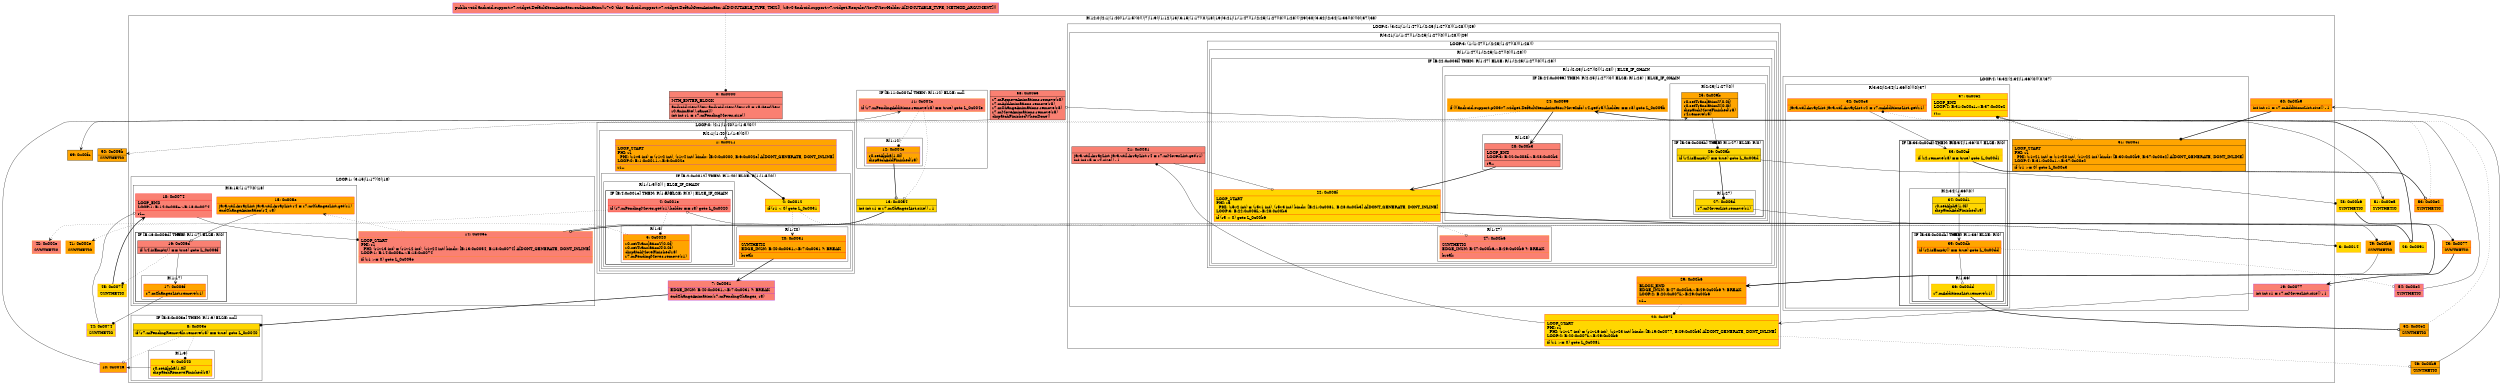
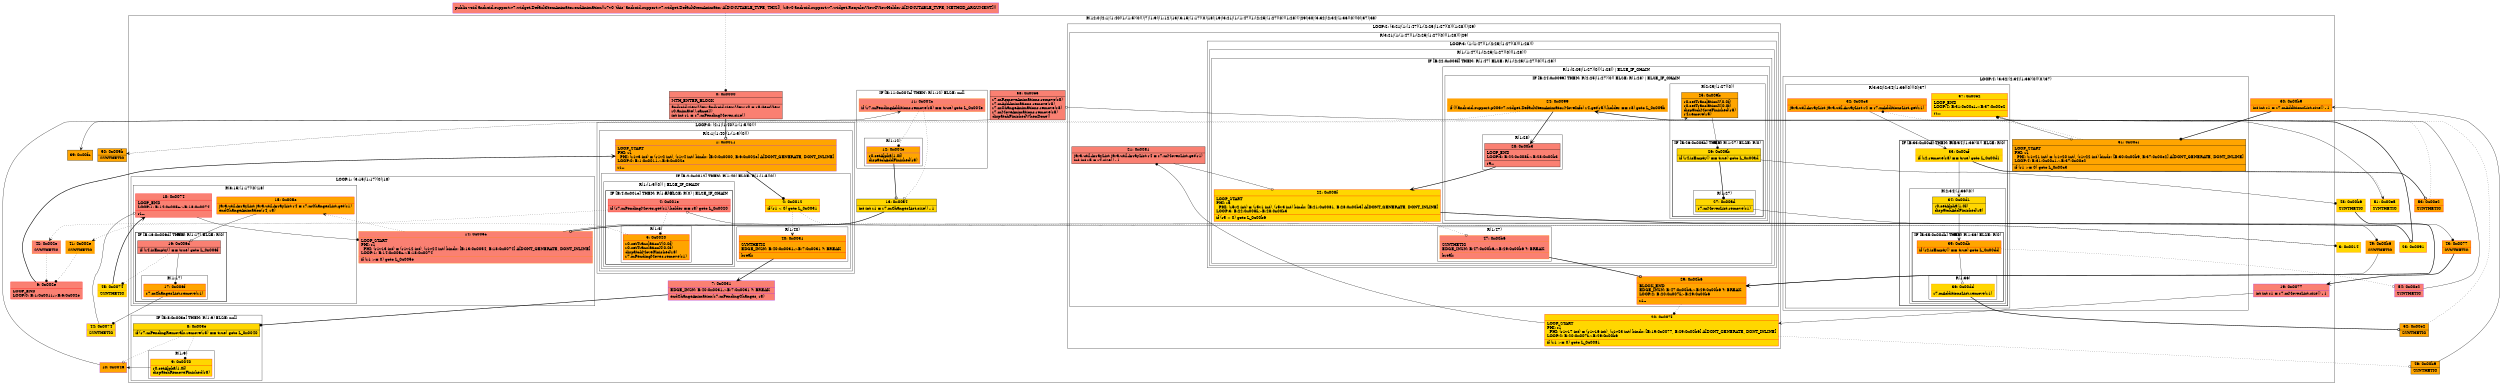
edge "16: 0x006d" -> "17: 0x006f": arrowhead vee -> dot
edge "47: 0x00b6" -> "29: 0x00b6": added
node "6: 0x002e": added
